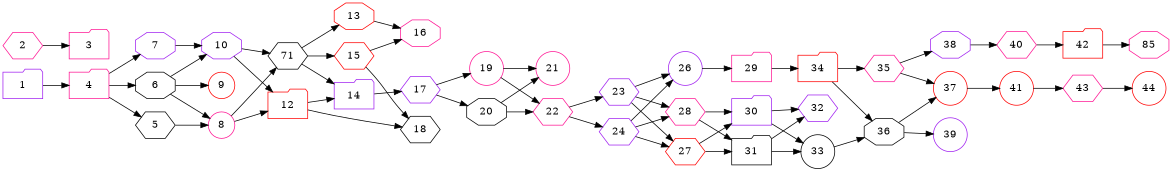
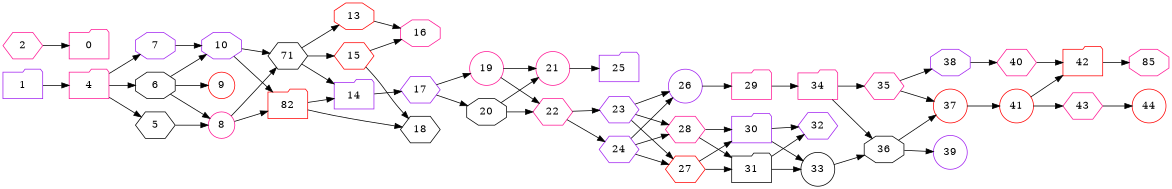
node "3": label "3" -> "0"
node "25": added
node "34": color red -> deeppink
edge "41" -> "42": added
node "12": label "12" -> "82"
